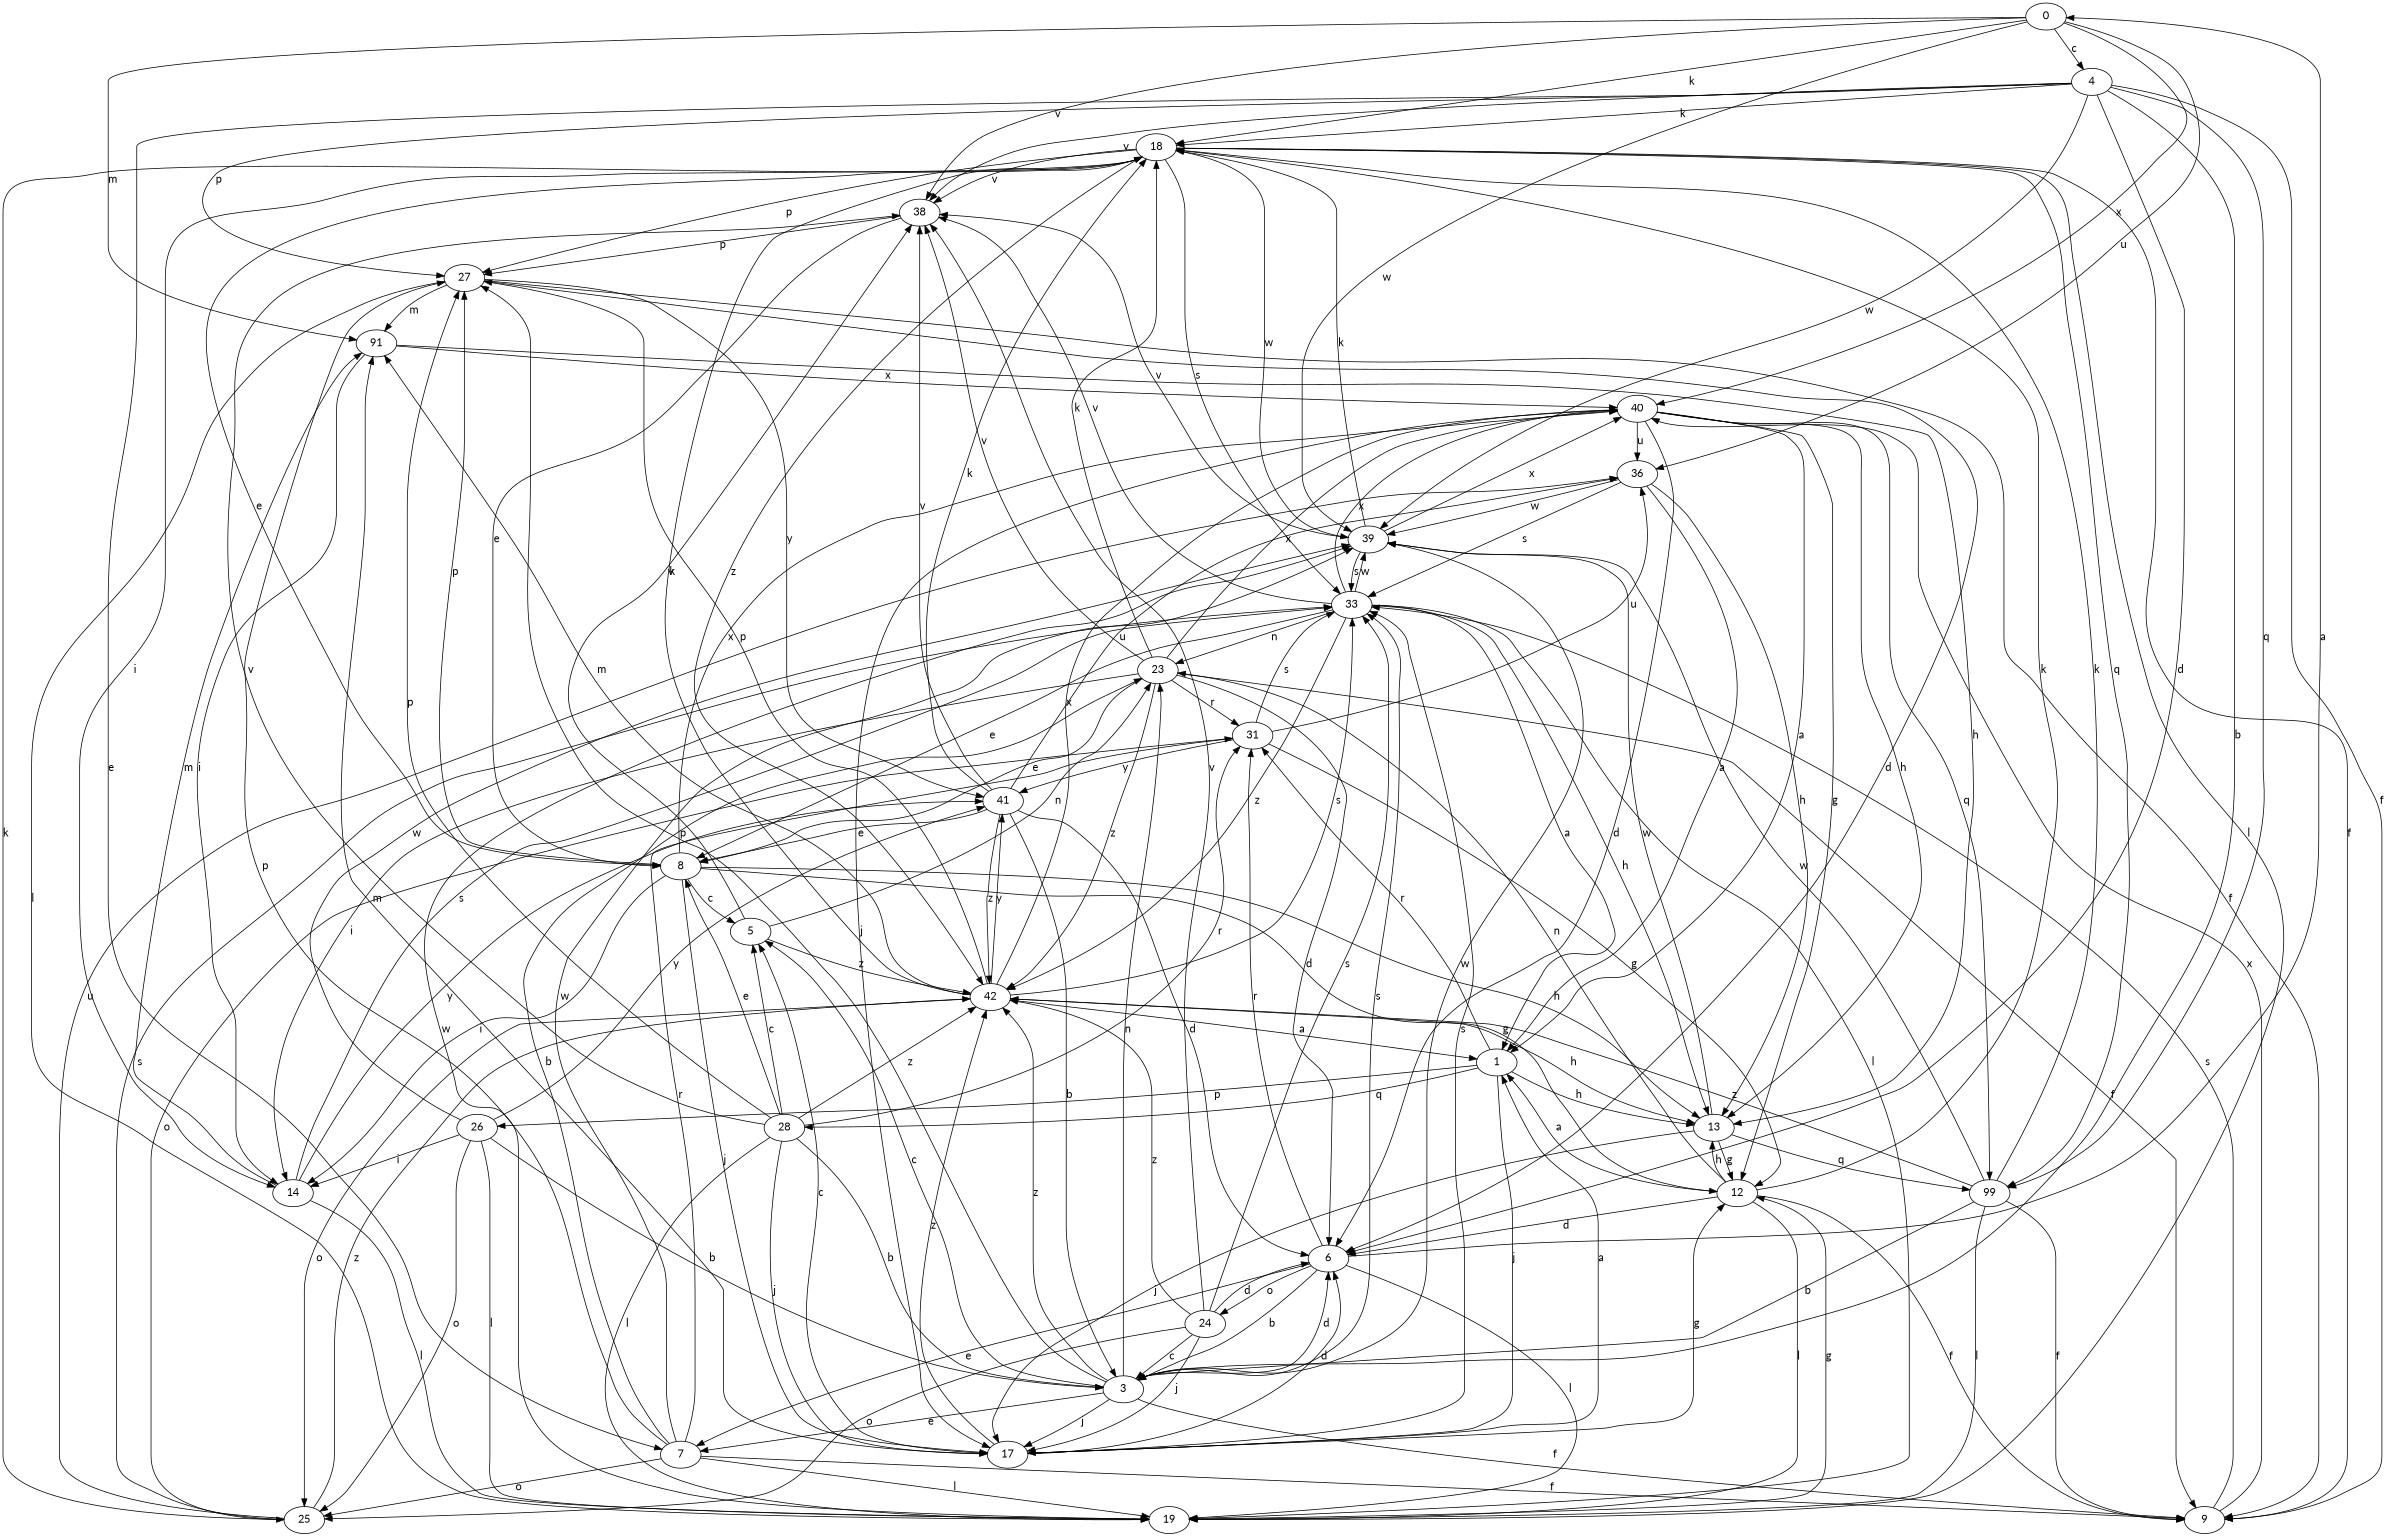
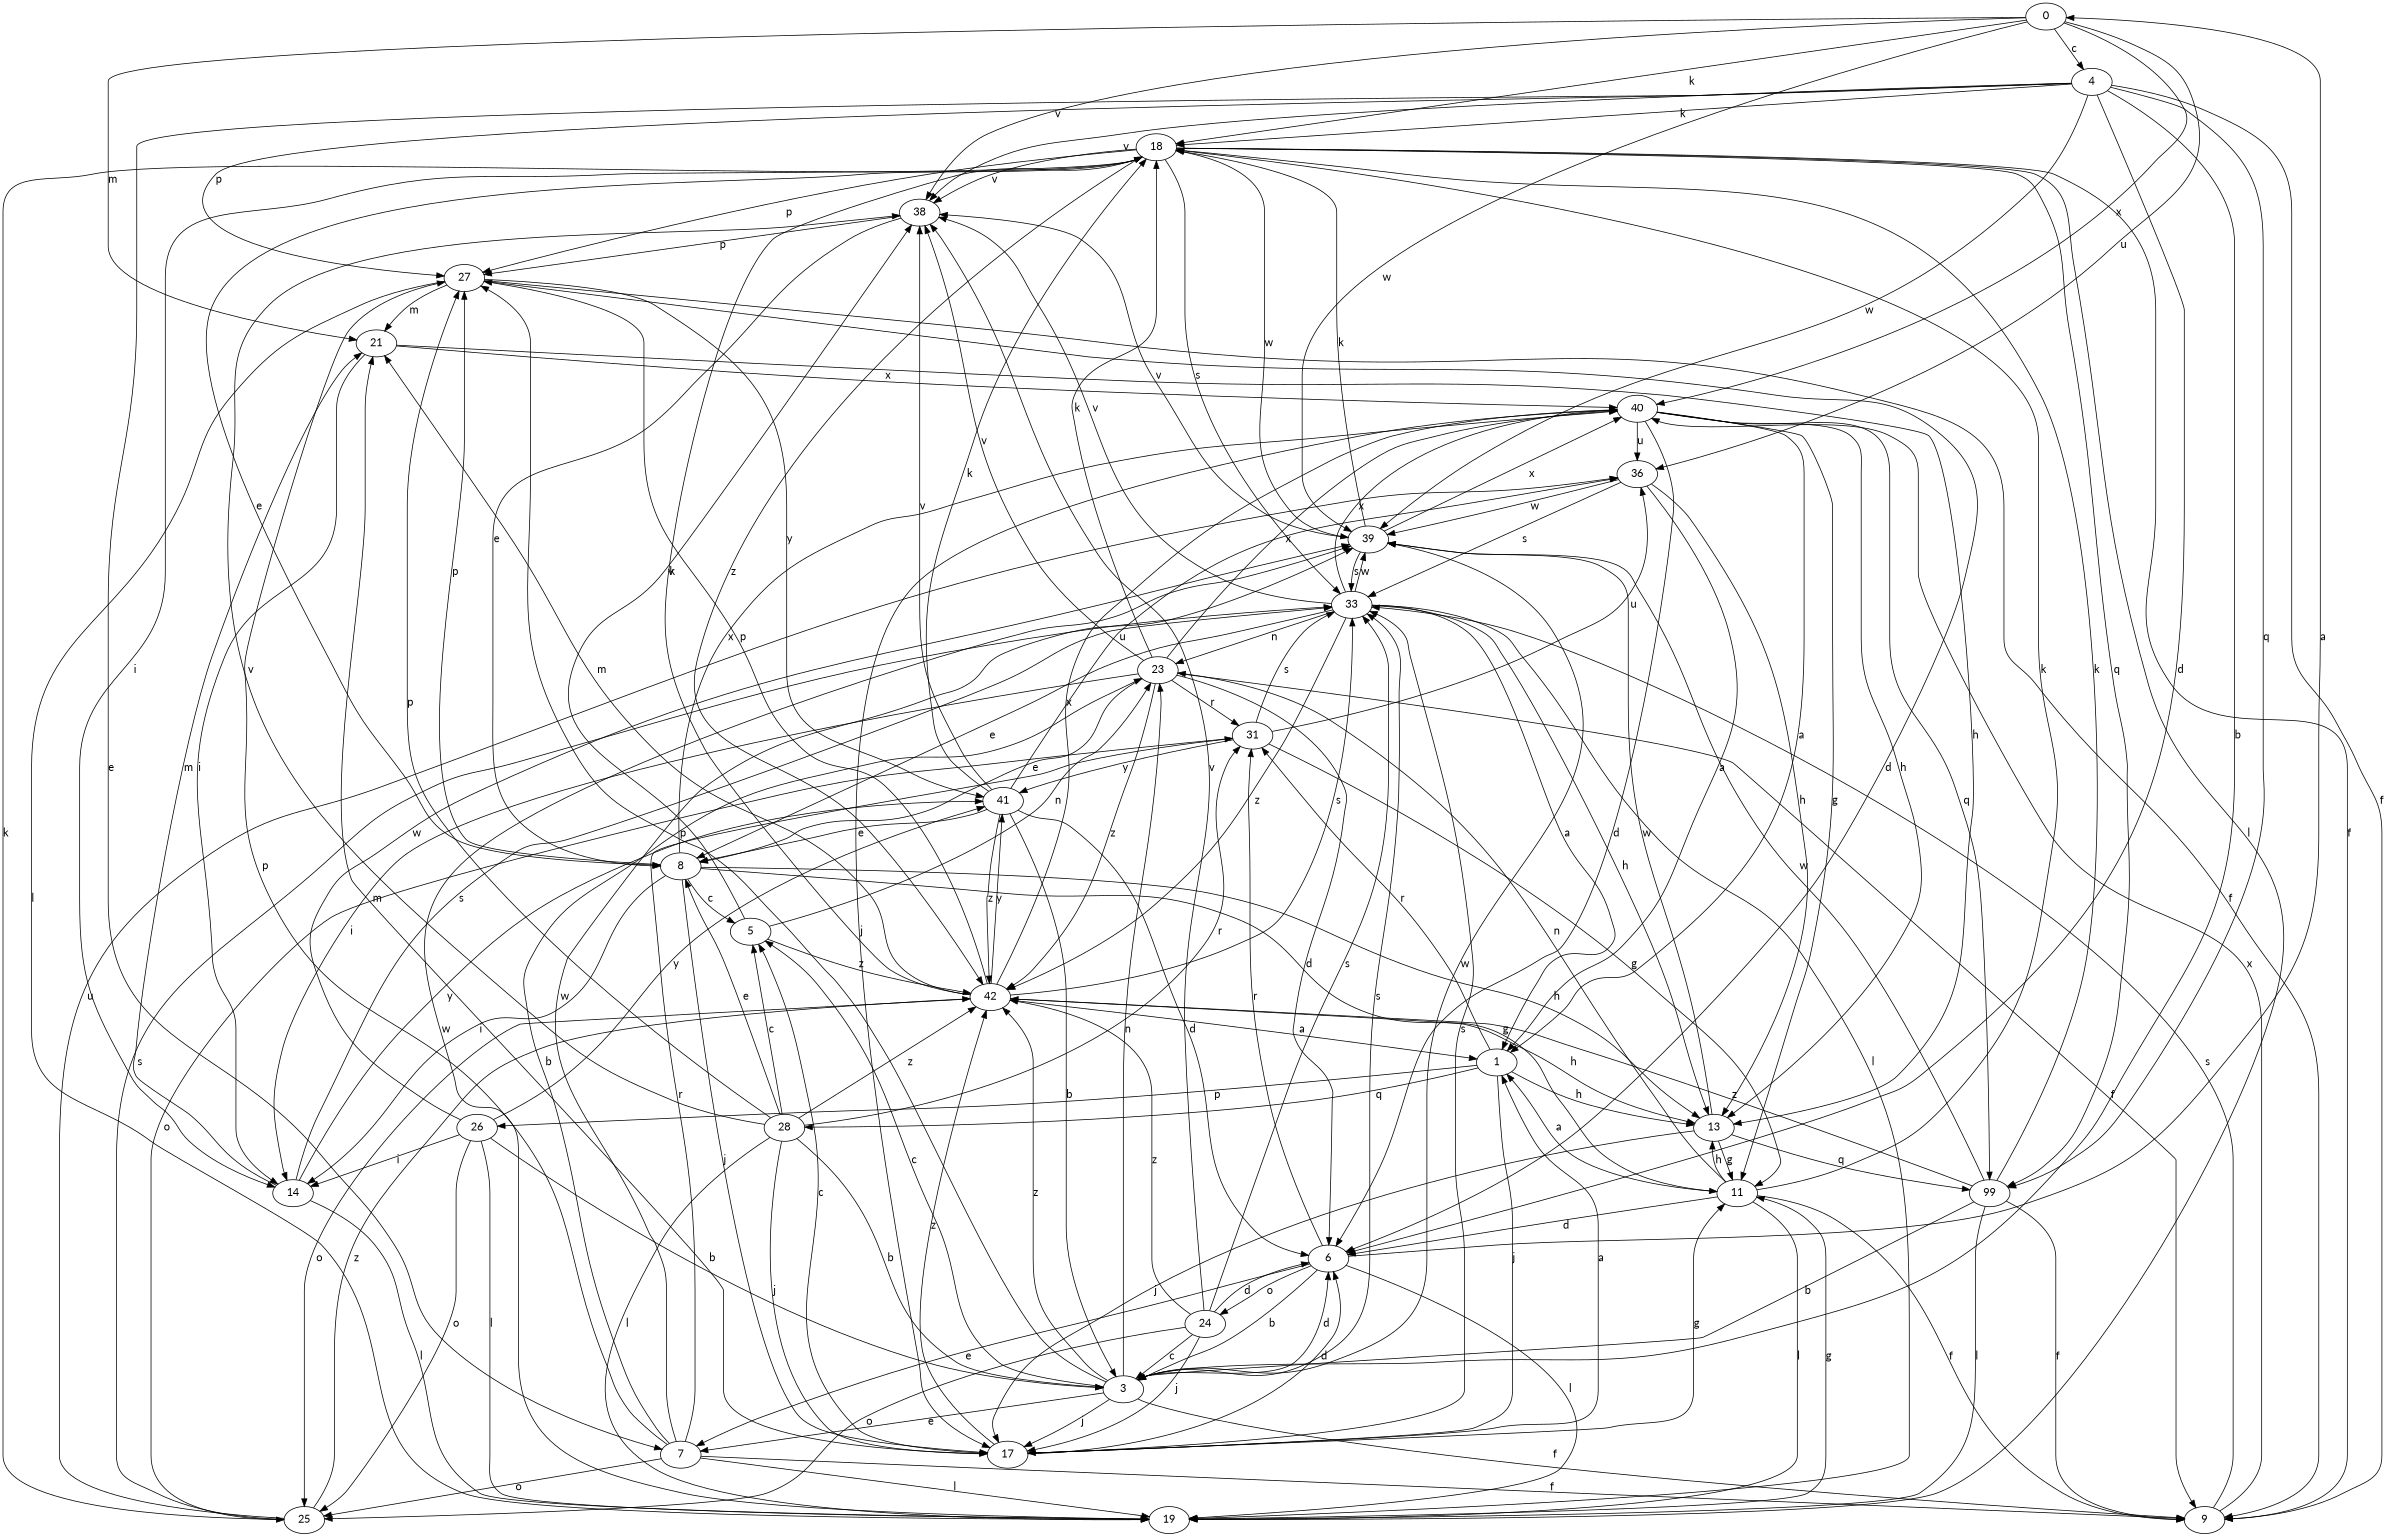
node "91": label "91" -> "21"
node "12": label "12" -> "11"
